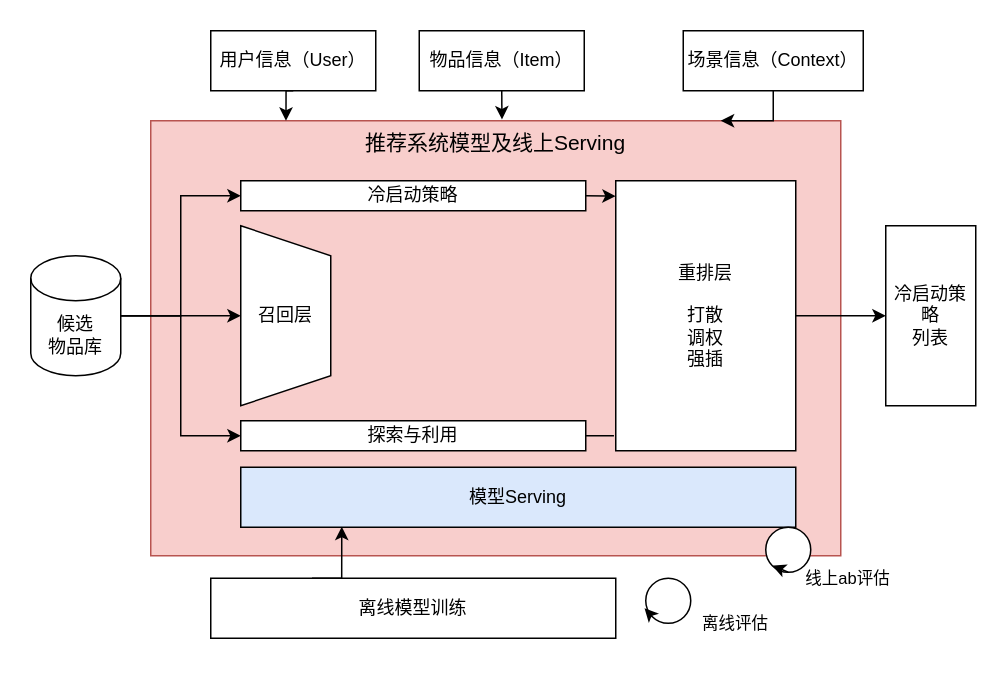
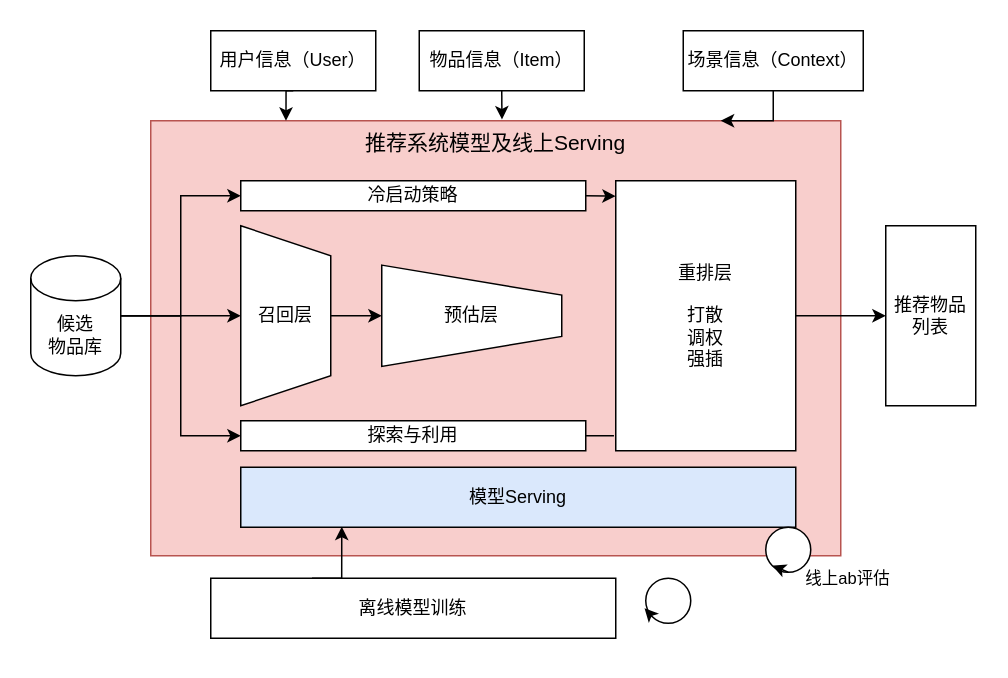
edge "召回层" -> "预估层": added
node "预估层": added
node "冷启动策略 列表": label "冷启动策略 列表" -> "推荐物品 列表"
node "离线评估": removed
